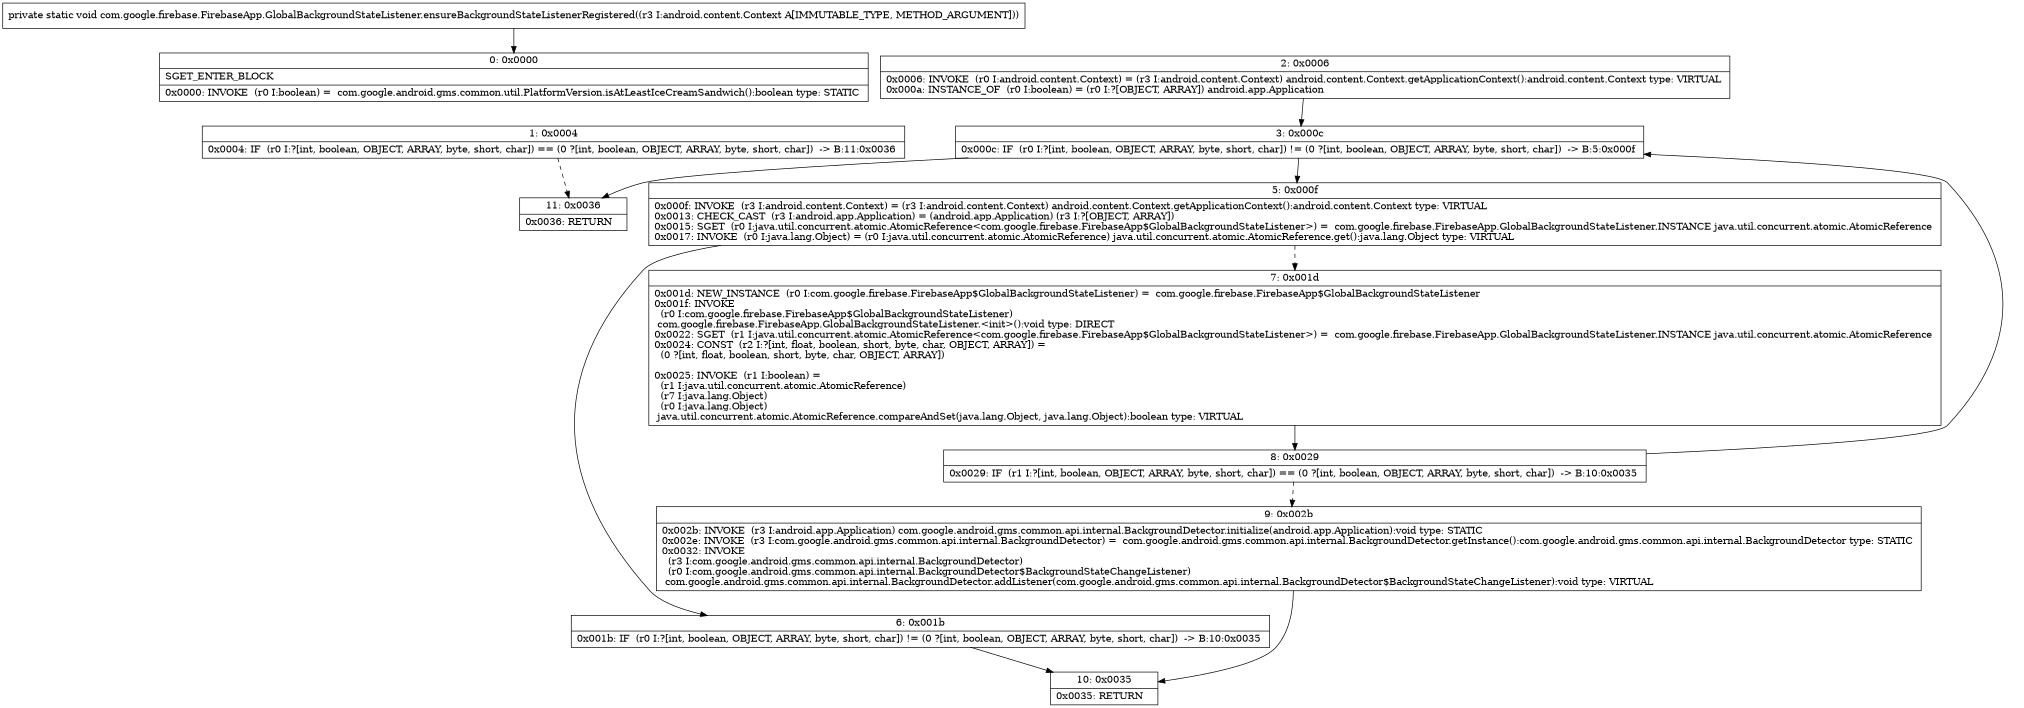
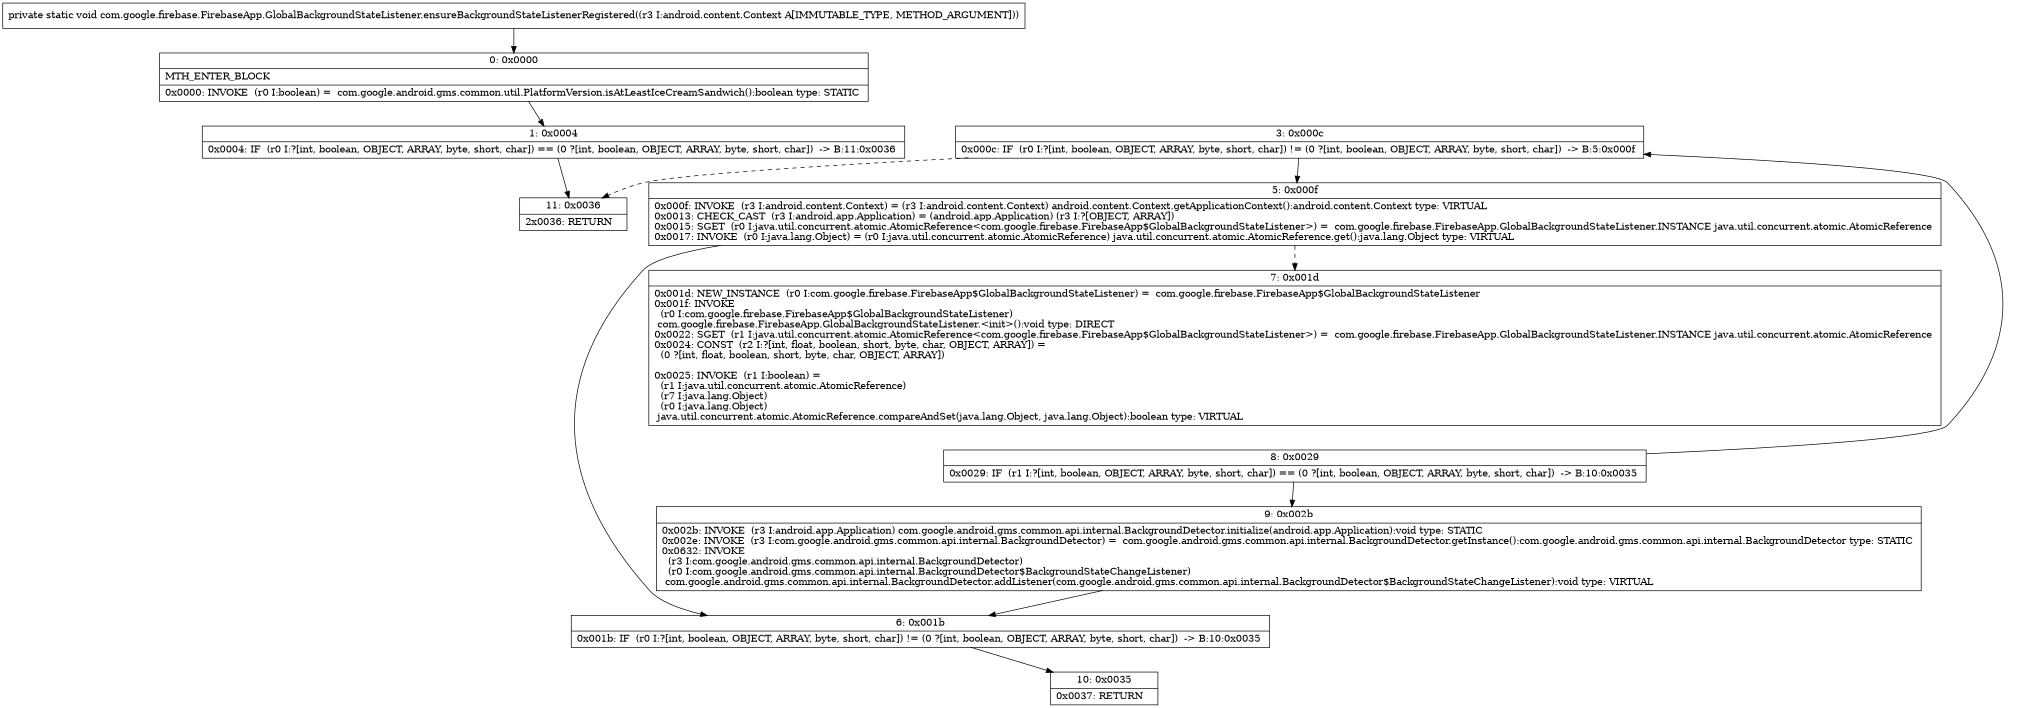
node "0: 0x0000": text "SGET_ENTER_BLOCK" -> "MTH_ENTER_BLOCK"
node "2: 0x0006": removed
edge "0: 0x0000" -> "1: 0x0004": added
edge "3: 0x000c" -> "11: 0x0036": style solid -> dashed
edge "1: 0x0004" -> "11: 0x0036": style dashed -> solid
node "11: 0x0036": text "0x0036: RETURN" -> "2x0036: RETURN"
edge "7: 0x001d" -> "8: 0x0029": removed
edge "8: 0x0029" -> "9: 0x002b": style dashed -> solid
node "9: 0x002b": text "0x0032: INVOKE" -> "0x0632: INVOKE"
edge "9: 0x002b" -> "10: 0x0035": now "9: 0x002b" -> "6: 0x001b"
node "10: 0x0035": text "0x0035: RETURN" -> "0x0037: RETURN"
